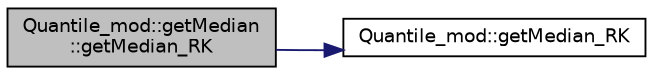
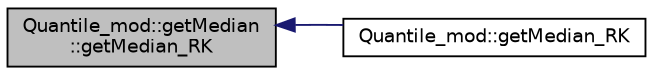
edge "Quantile_mod::getMedian ::getMedian_RK" -> "Quantile_mod::getMedian_RK": reversed
